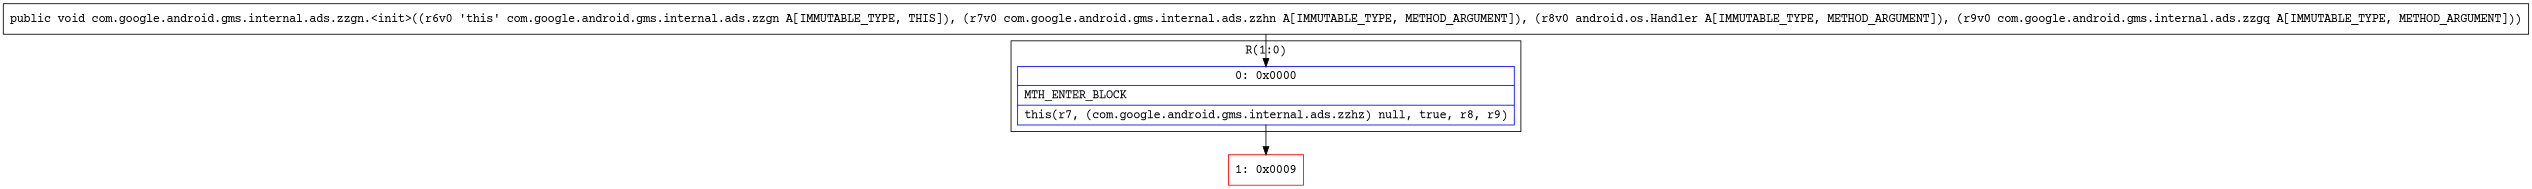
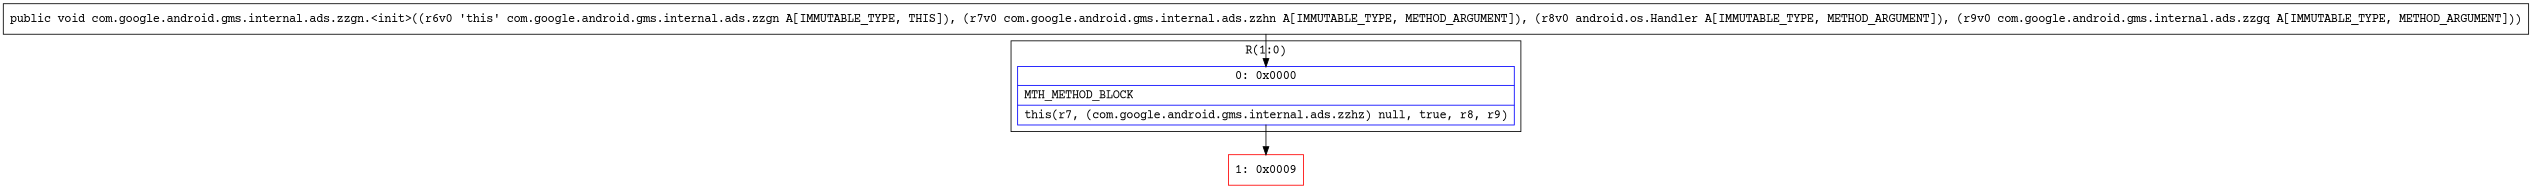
node "0: 0x0000": text "MTH_ENTER_BLOCK" -> "MTH_METHOD_BLOCK"
